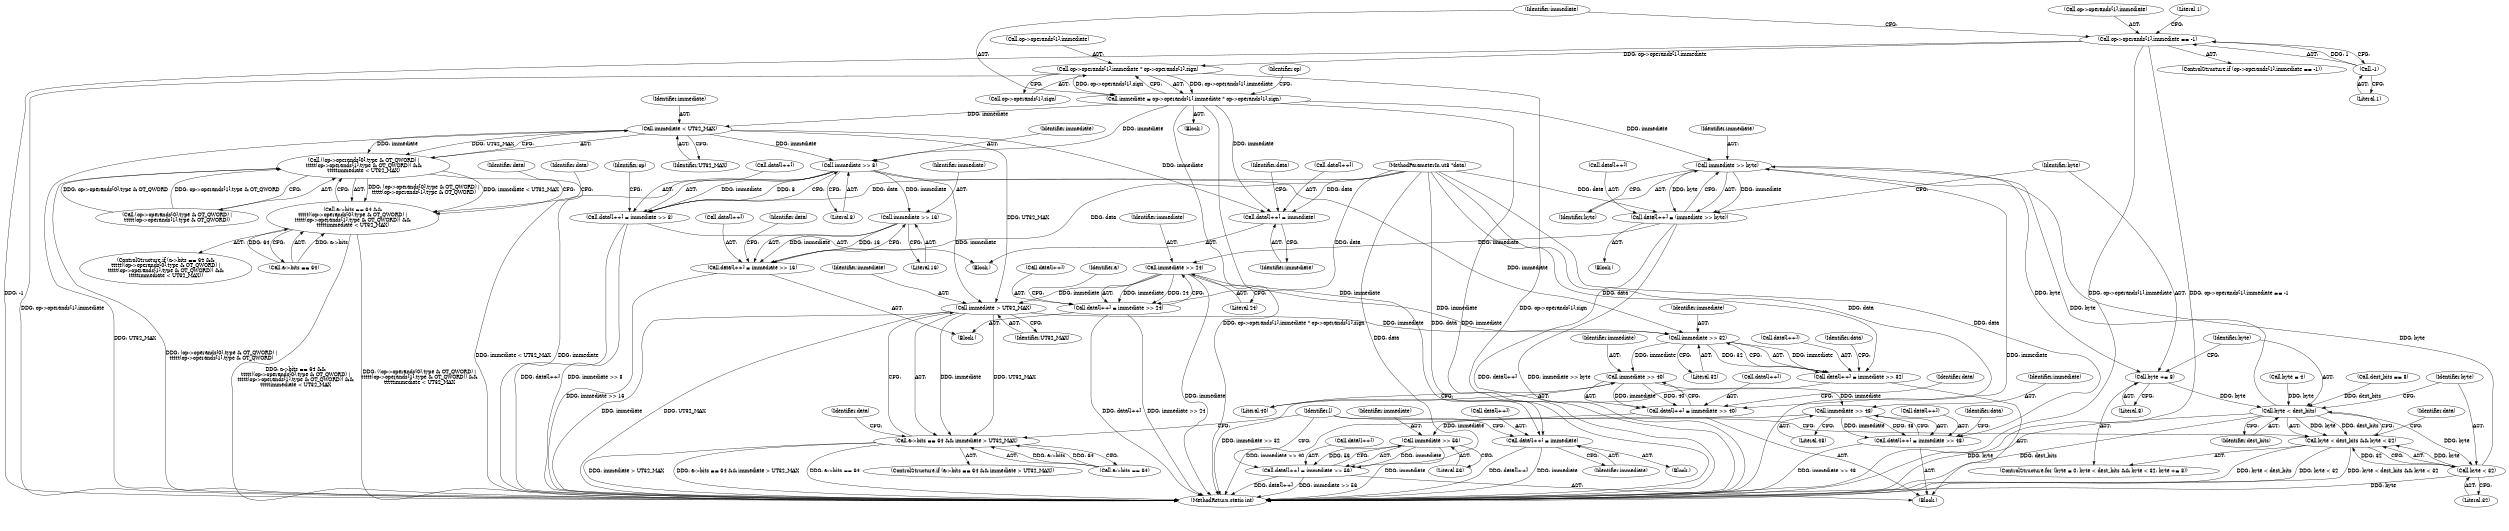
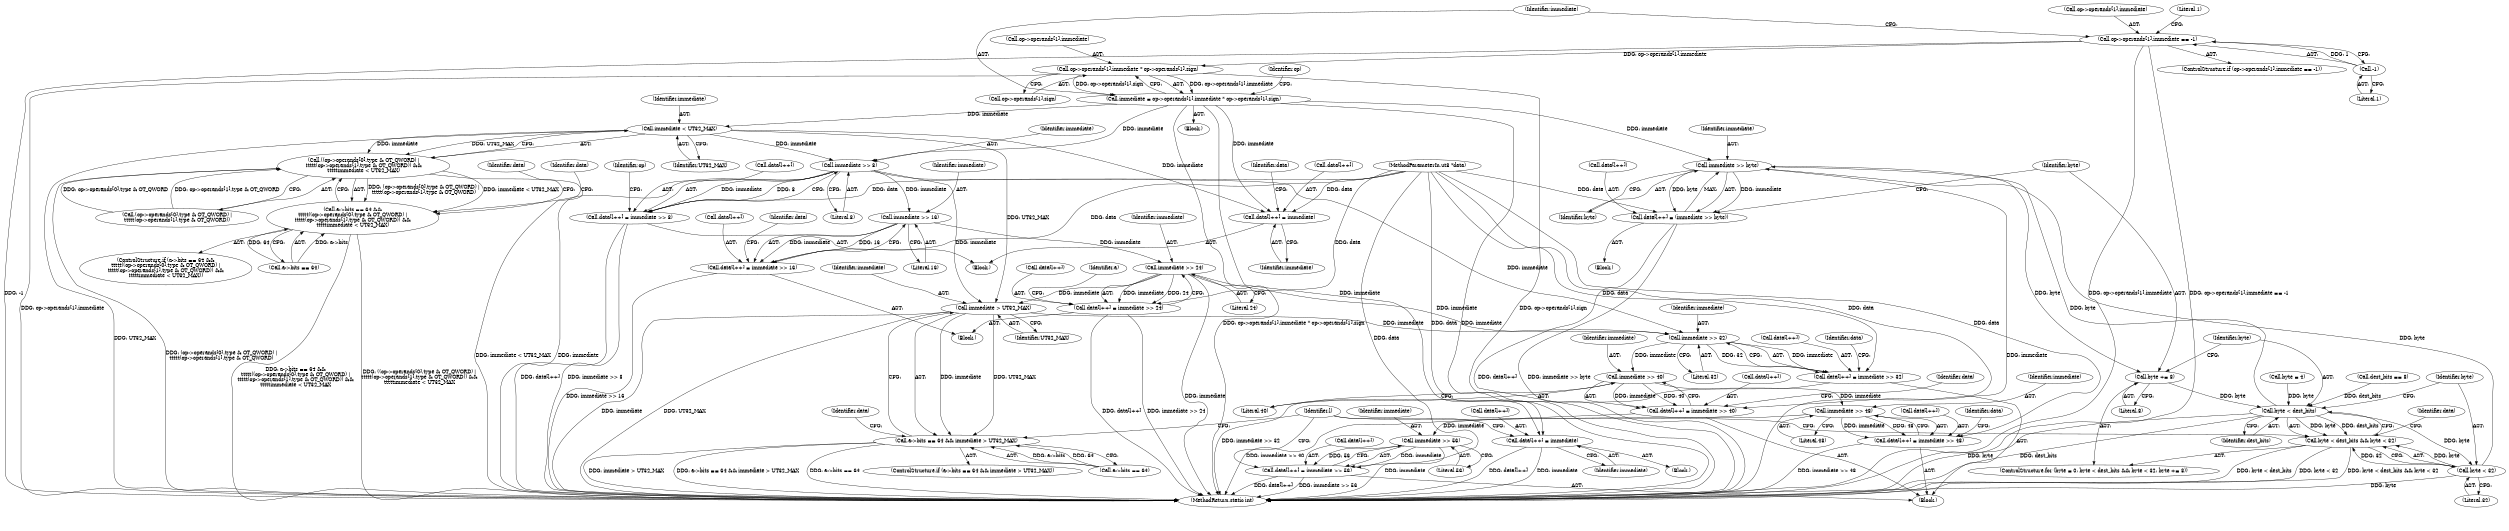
edge "(Call,data[l++] = (immediate >> byte))" -> "(Call,immediate >> byte)": label "CFG: " -> "MAX: "
edge "(Call,data[l++] = (immediate >> byte))" -> "(Call,immediate >> 24)": now "(Call,immediate >> 16)" -> "(Call,immediate >> 24)"
